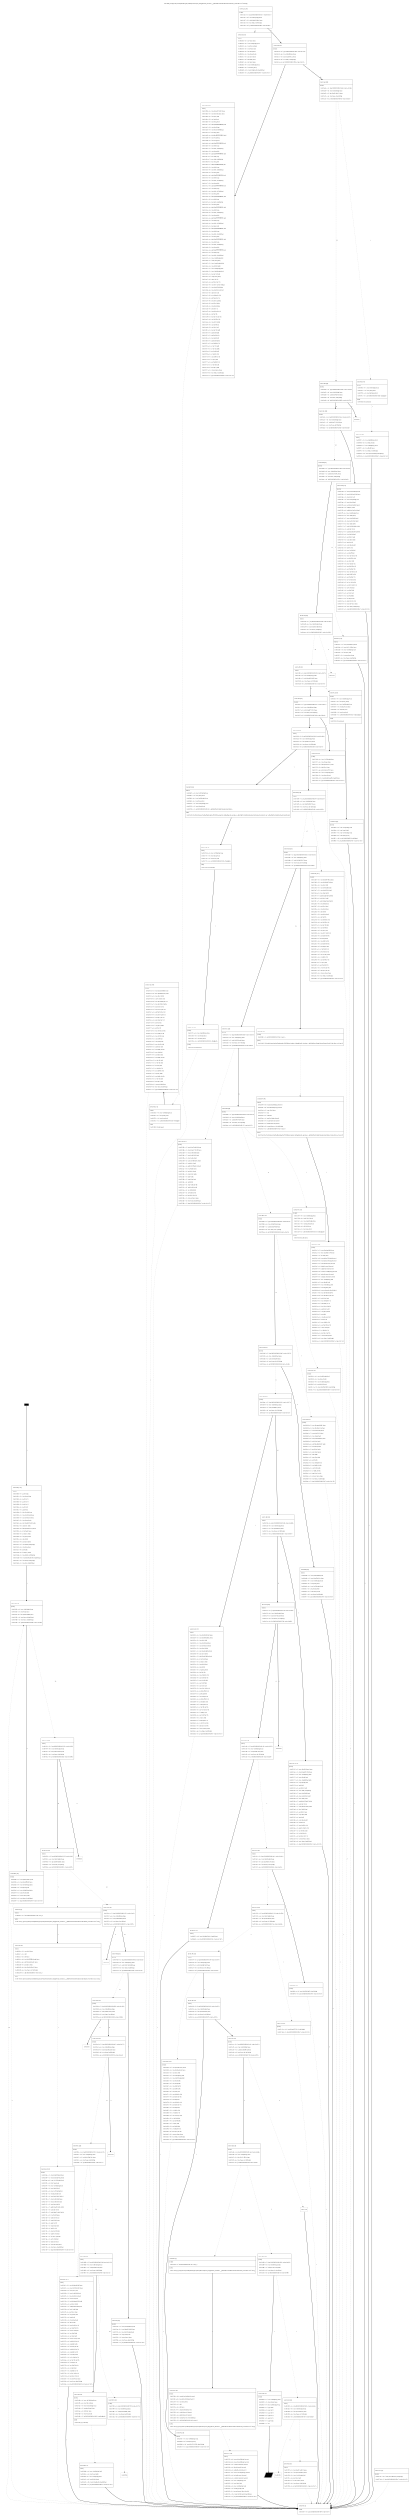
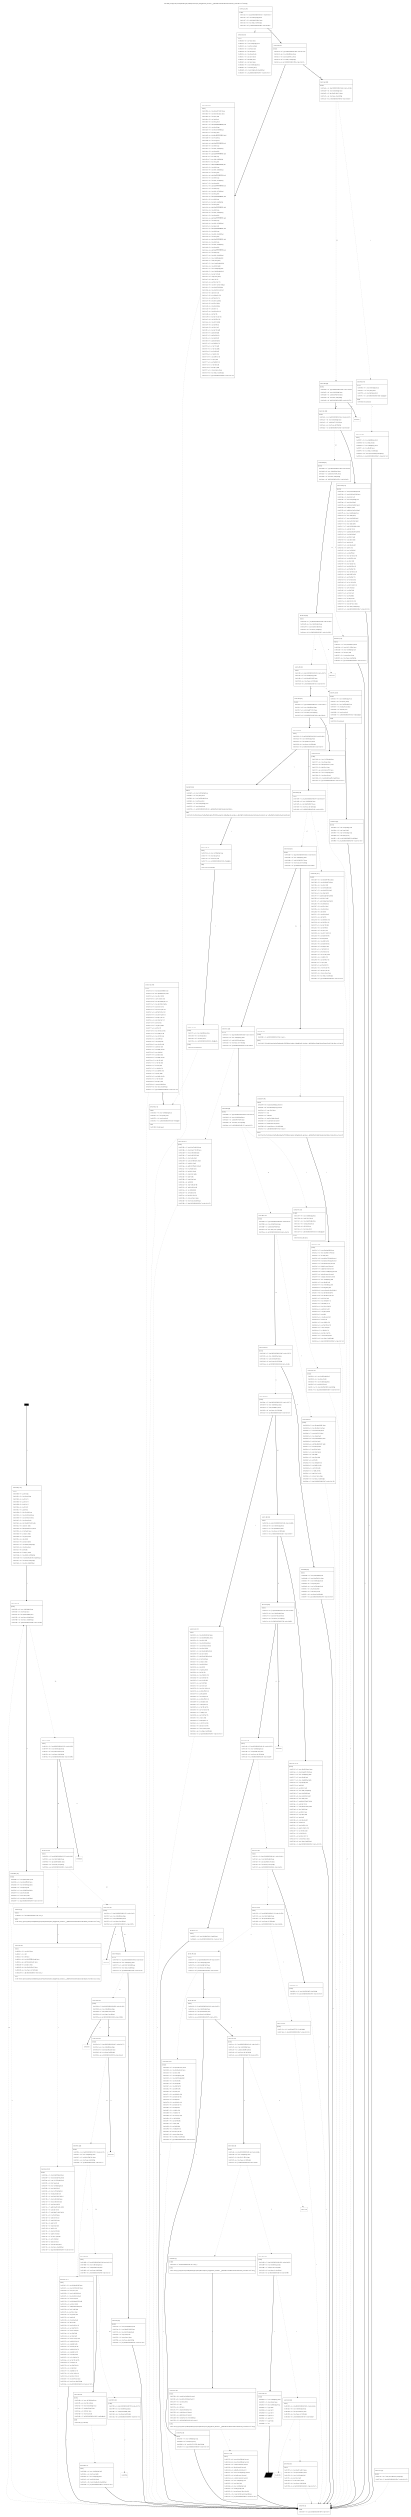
edge "0x40272b [15]" -> "0x40273a [144]": reversed
edge "0x4027d9" -> "0x4029e7 [5]": now "0x4027fc [28]" -> "0x4029e7 [5]"
